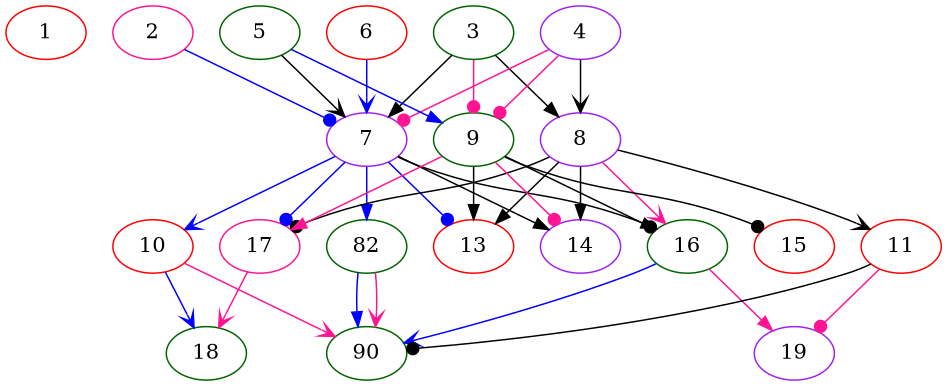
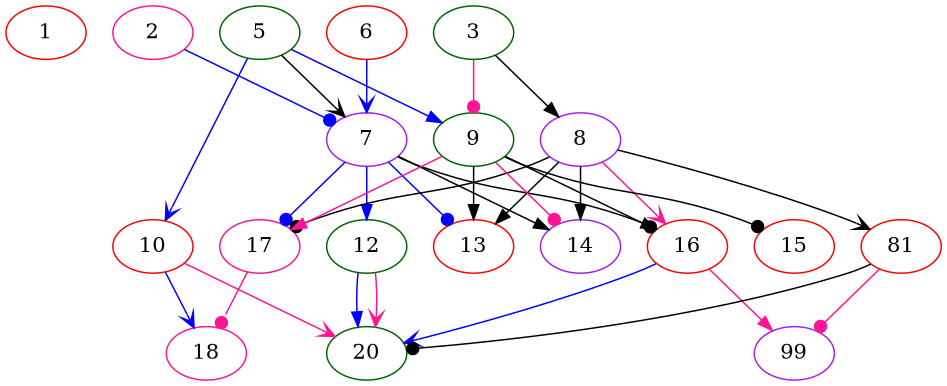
node "4": removed
edge "3" -> "7": removed
edge "7" -> "10": now "5" -> "10"
node "82": label "82" -> "12"
node "16": color darkgreen -> red
node "11": label "11" -> "81"
edge "17" -> "18": arrowhead vee -> dot
node "18": color darkgreen -> deeppink
node "90": label "90" -> "20"
node "19": label "19" -> "99"
